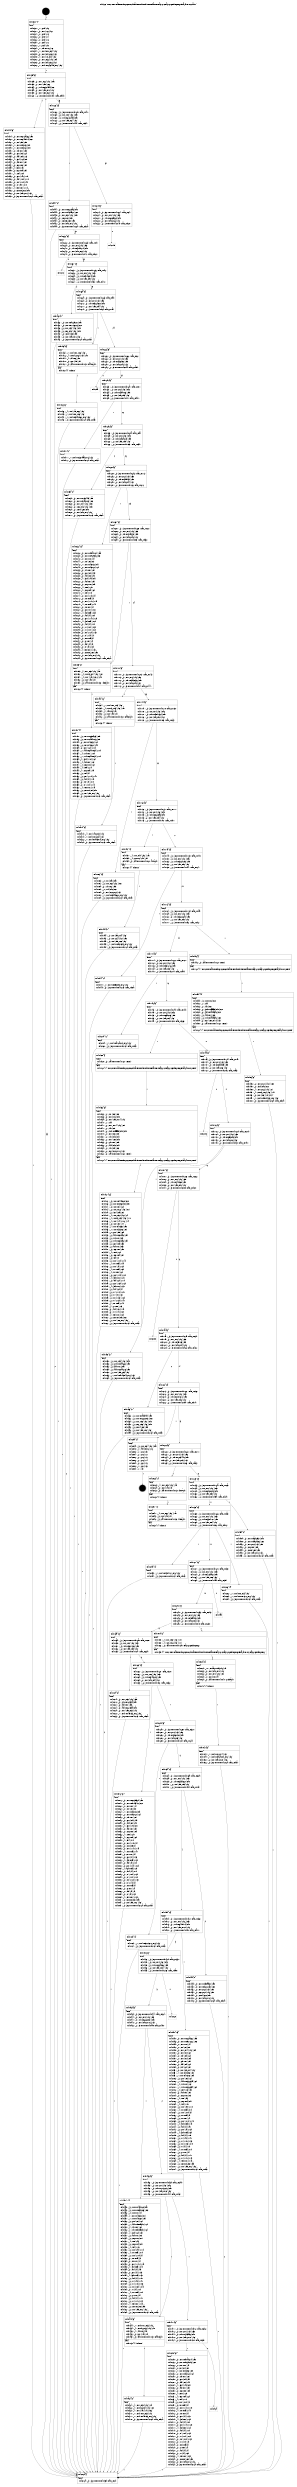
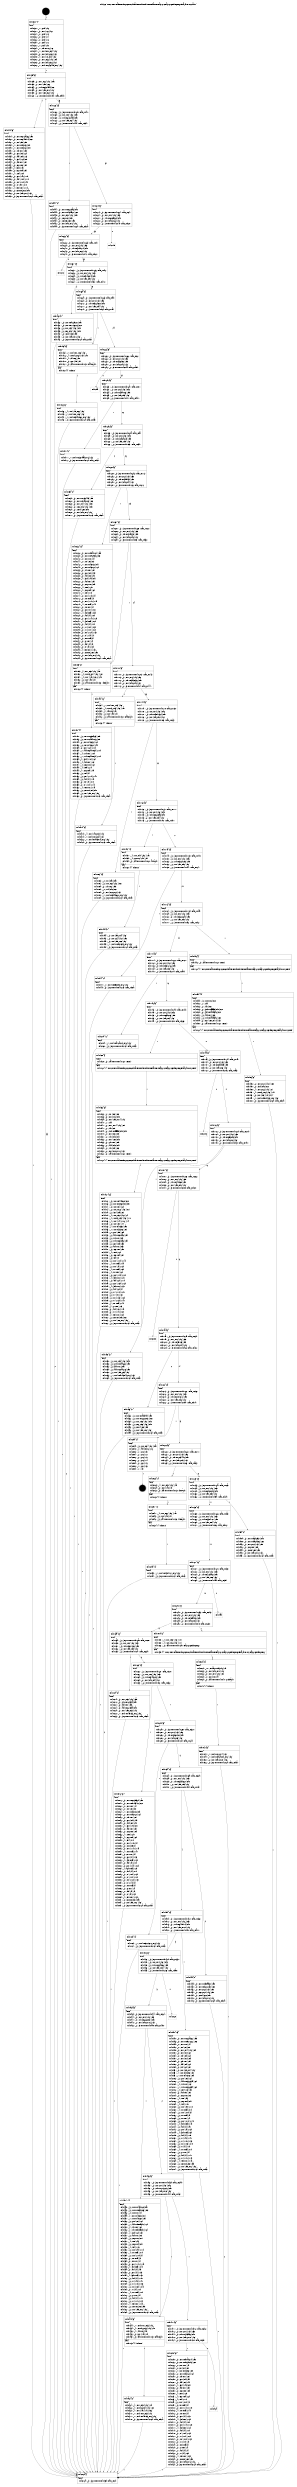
edge "0x401994 [27]" -> "0x401638 [25]": now "0x40161f [25]" -> "0x401638 [25]"
edge "0x40185e [25]" -> "0x40209d [12]": now "0x402091 [12]" -> "0x40209d [12]"
node "0x4020c6 [19]": removed
